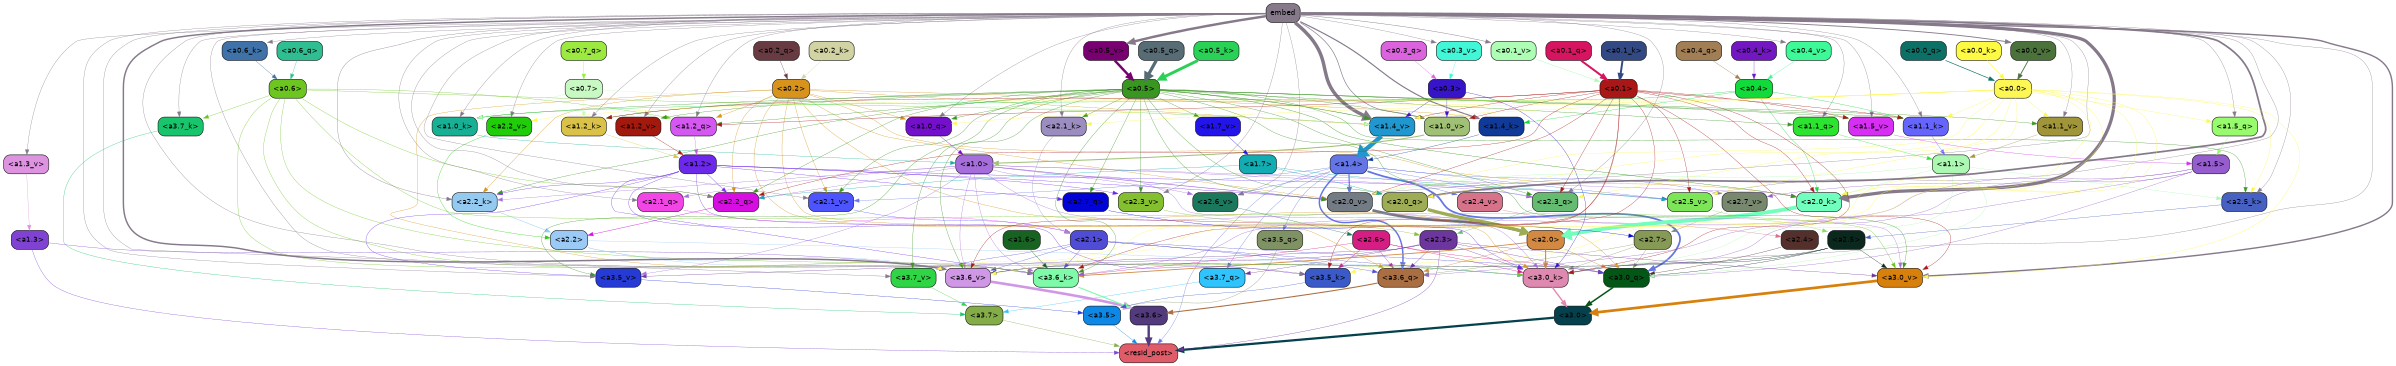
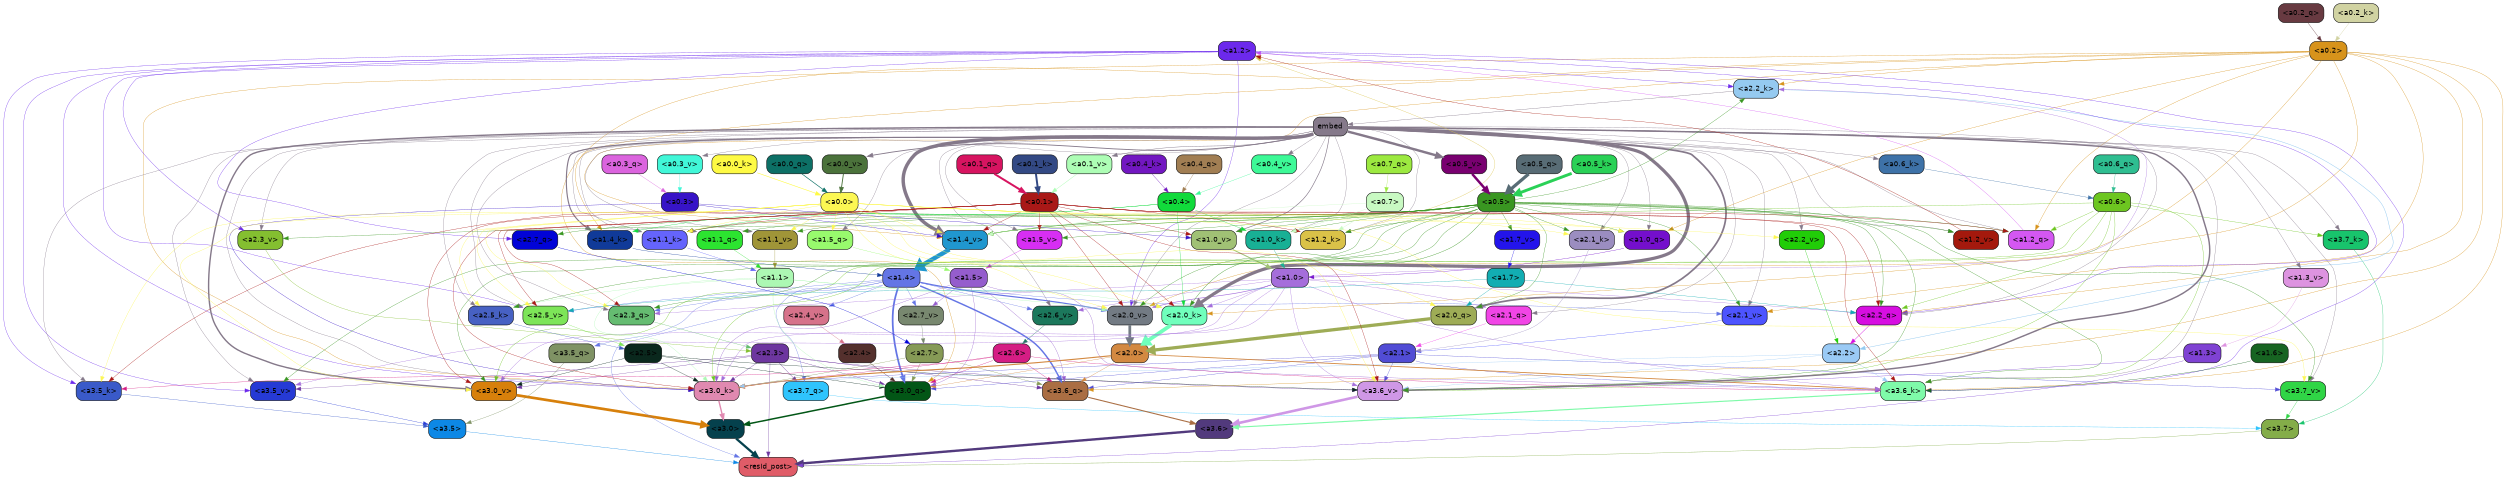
edge "embed" -> "<a2.2_k>": reversed
